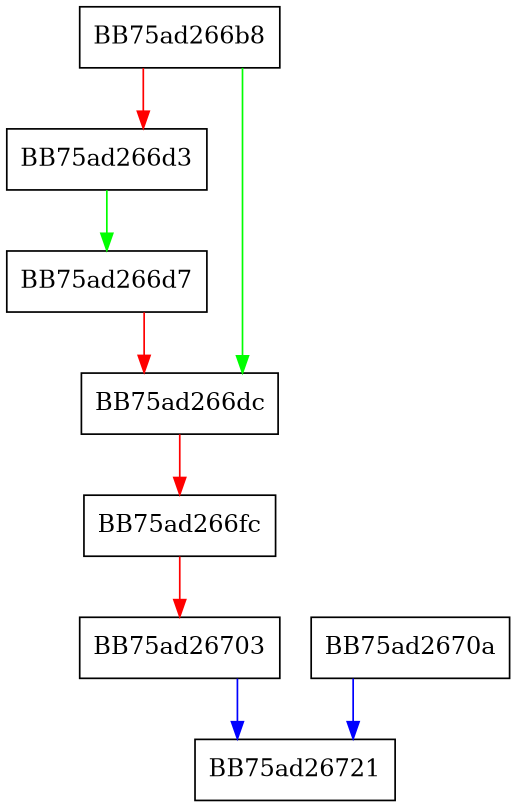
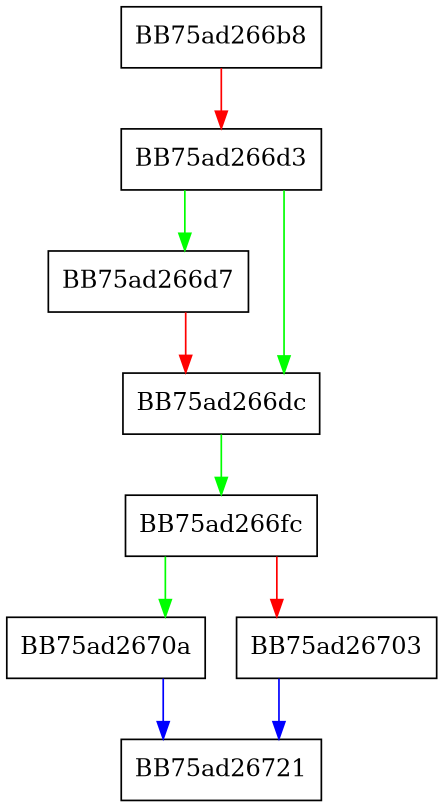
edge "BB75ad266b8" -> "BB75ad266dc": now "BB75ad266d3" -> "BB75ad266dc"
edge "BB75ad266dc" -> "BB75ad266fc": color red -> green
edge "BB75ad266fc" -> "BB75ad2670a": added
